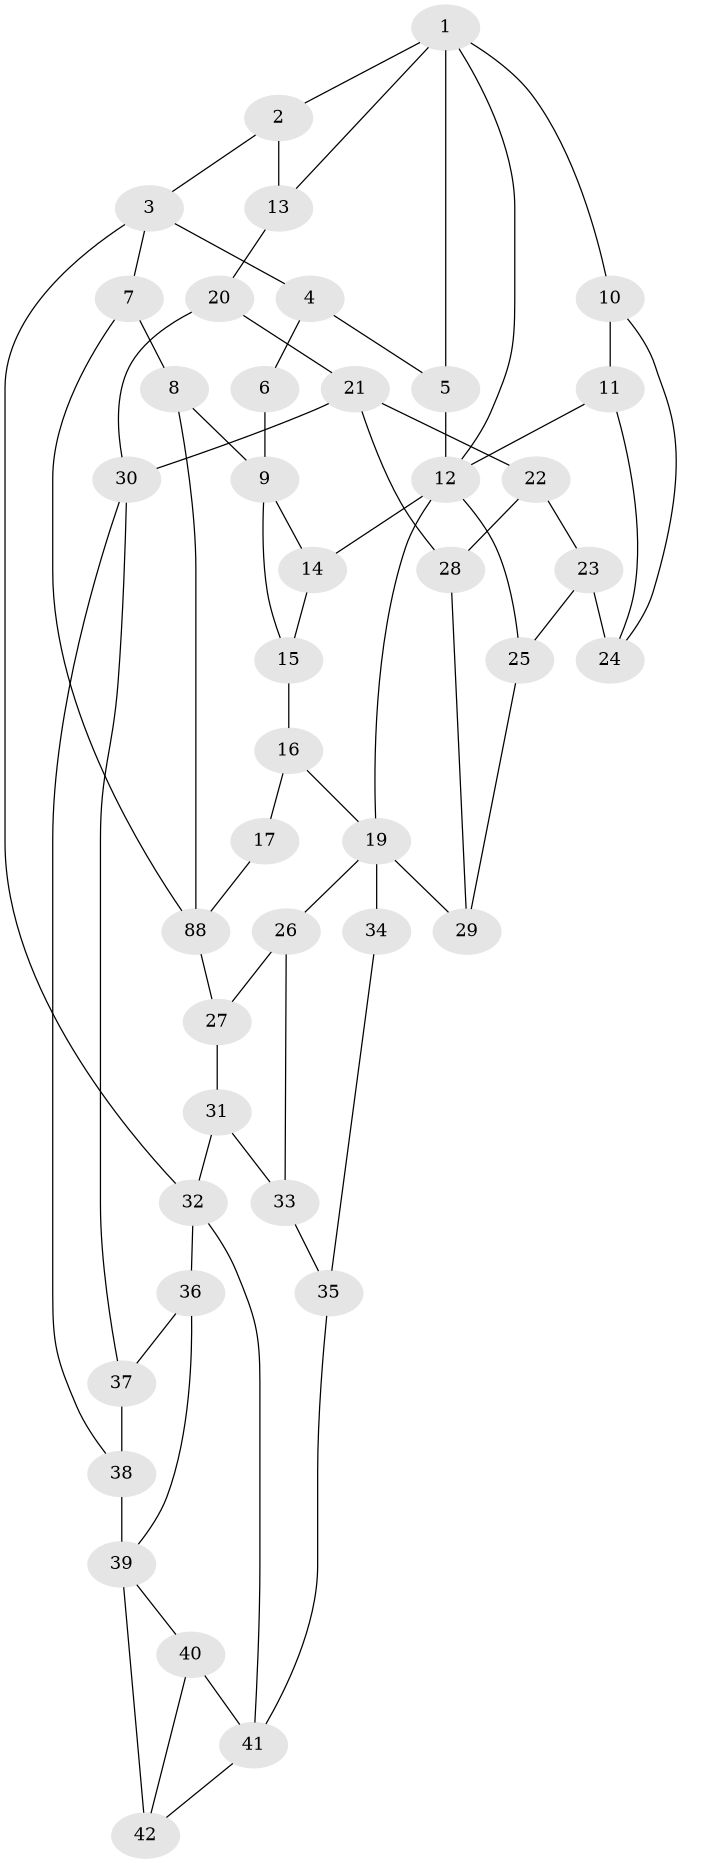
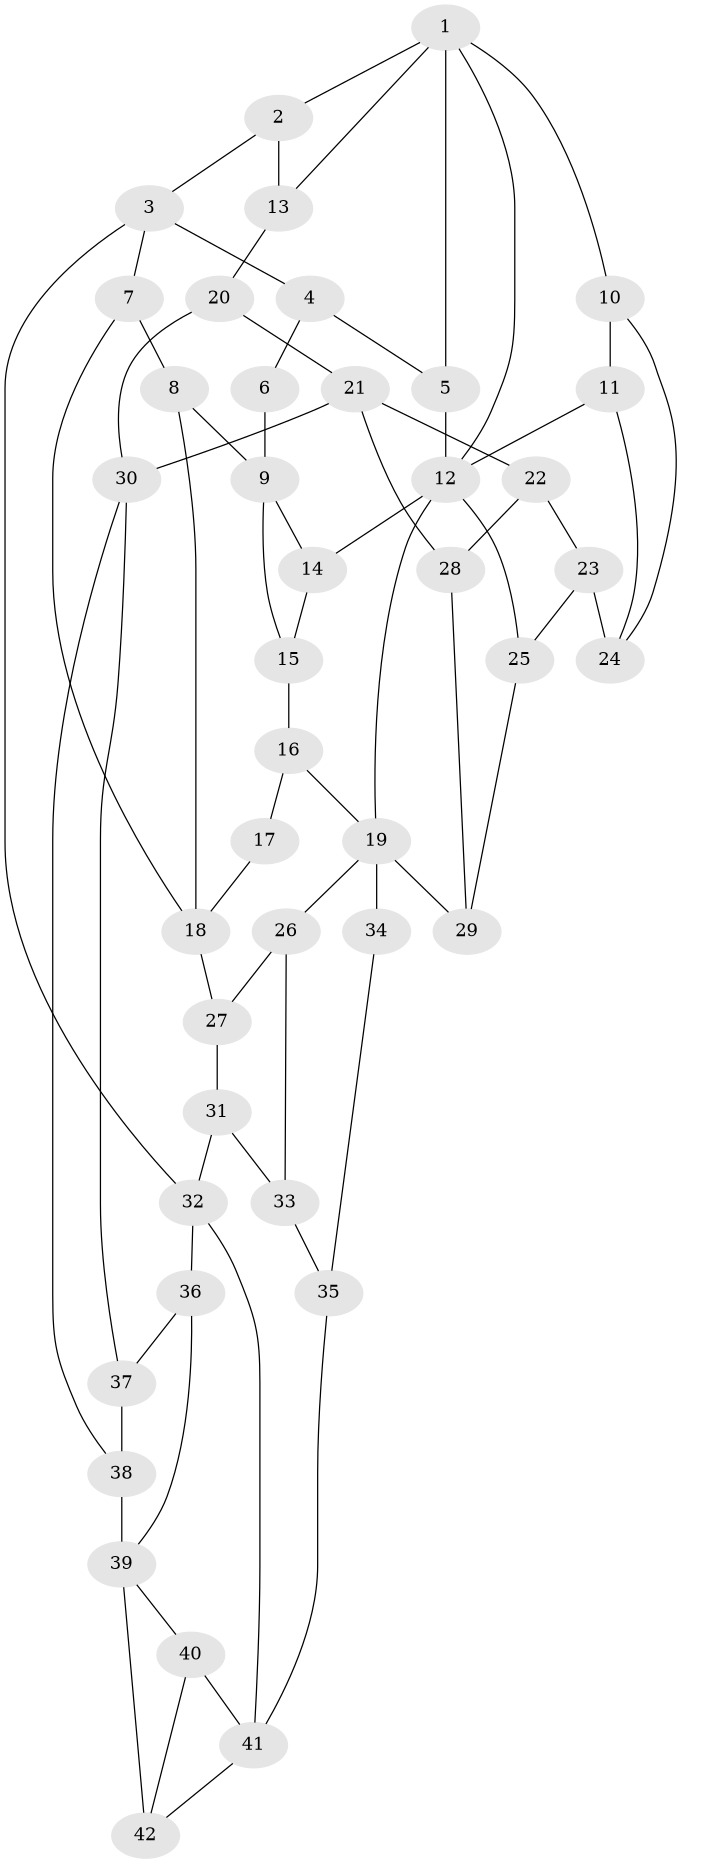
node "88": label "88" -> "18"
